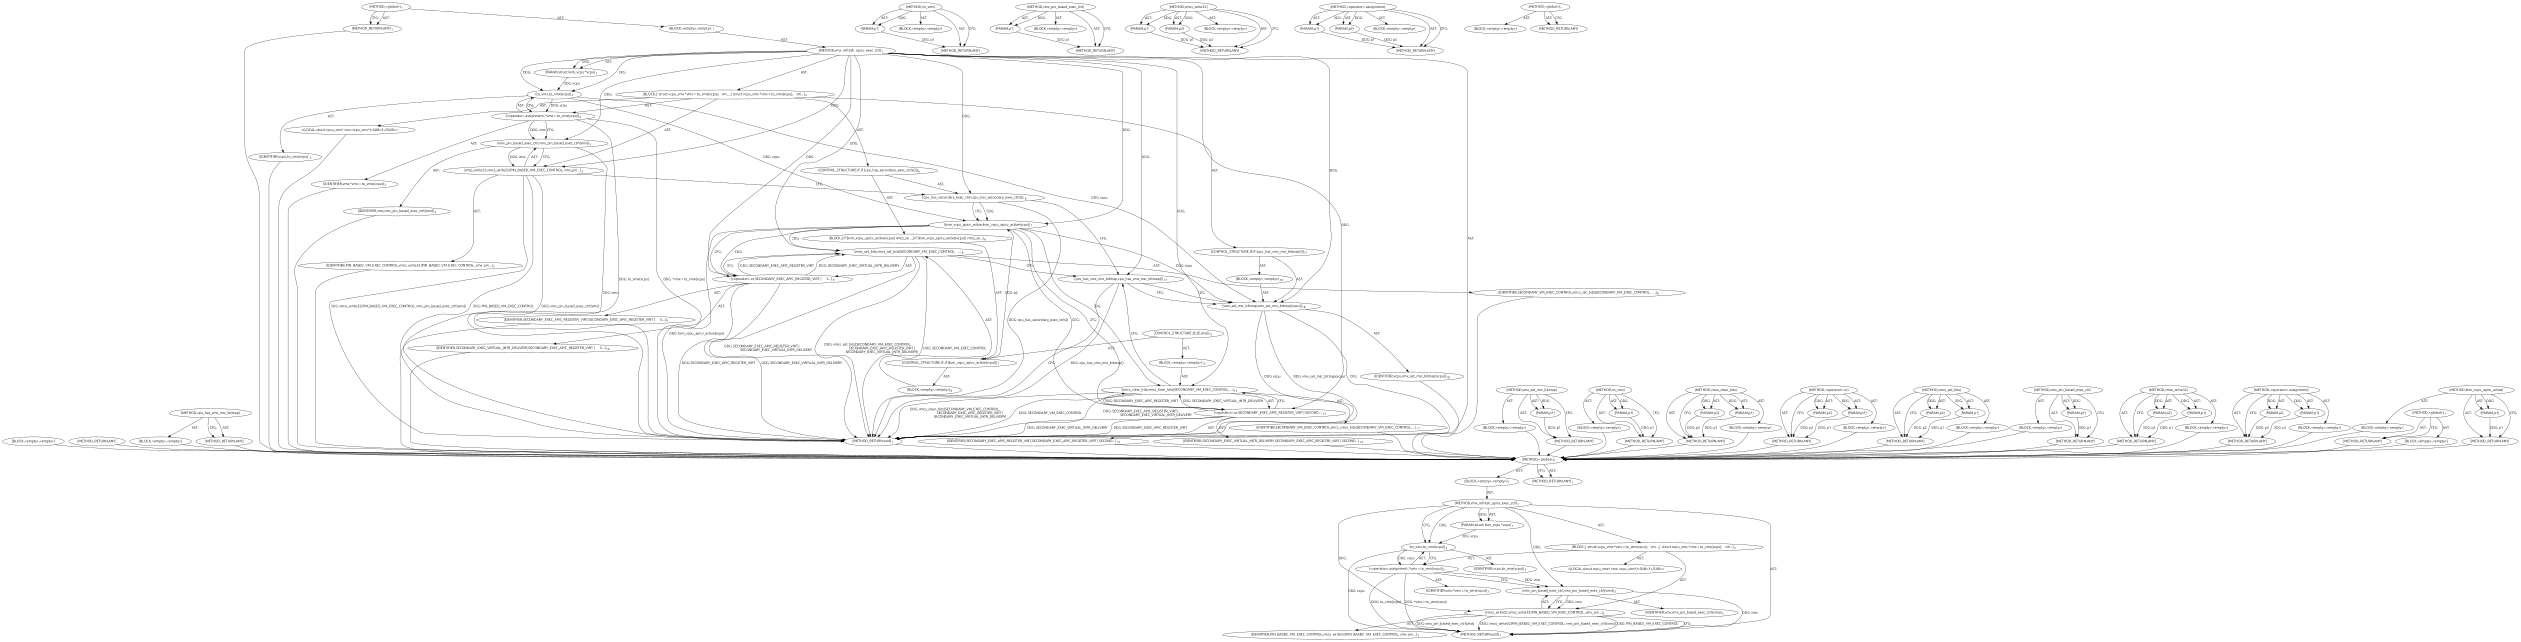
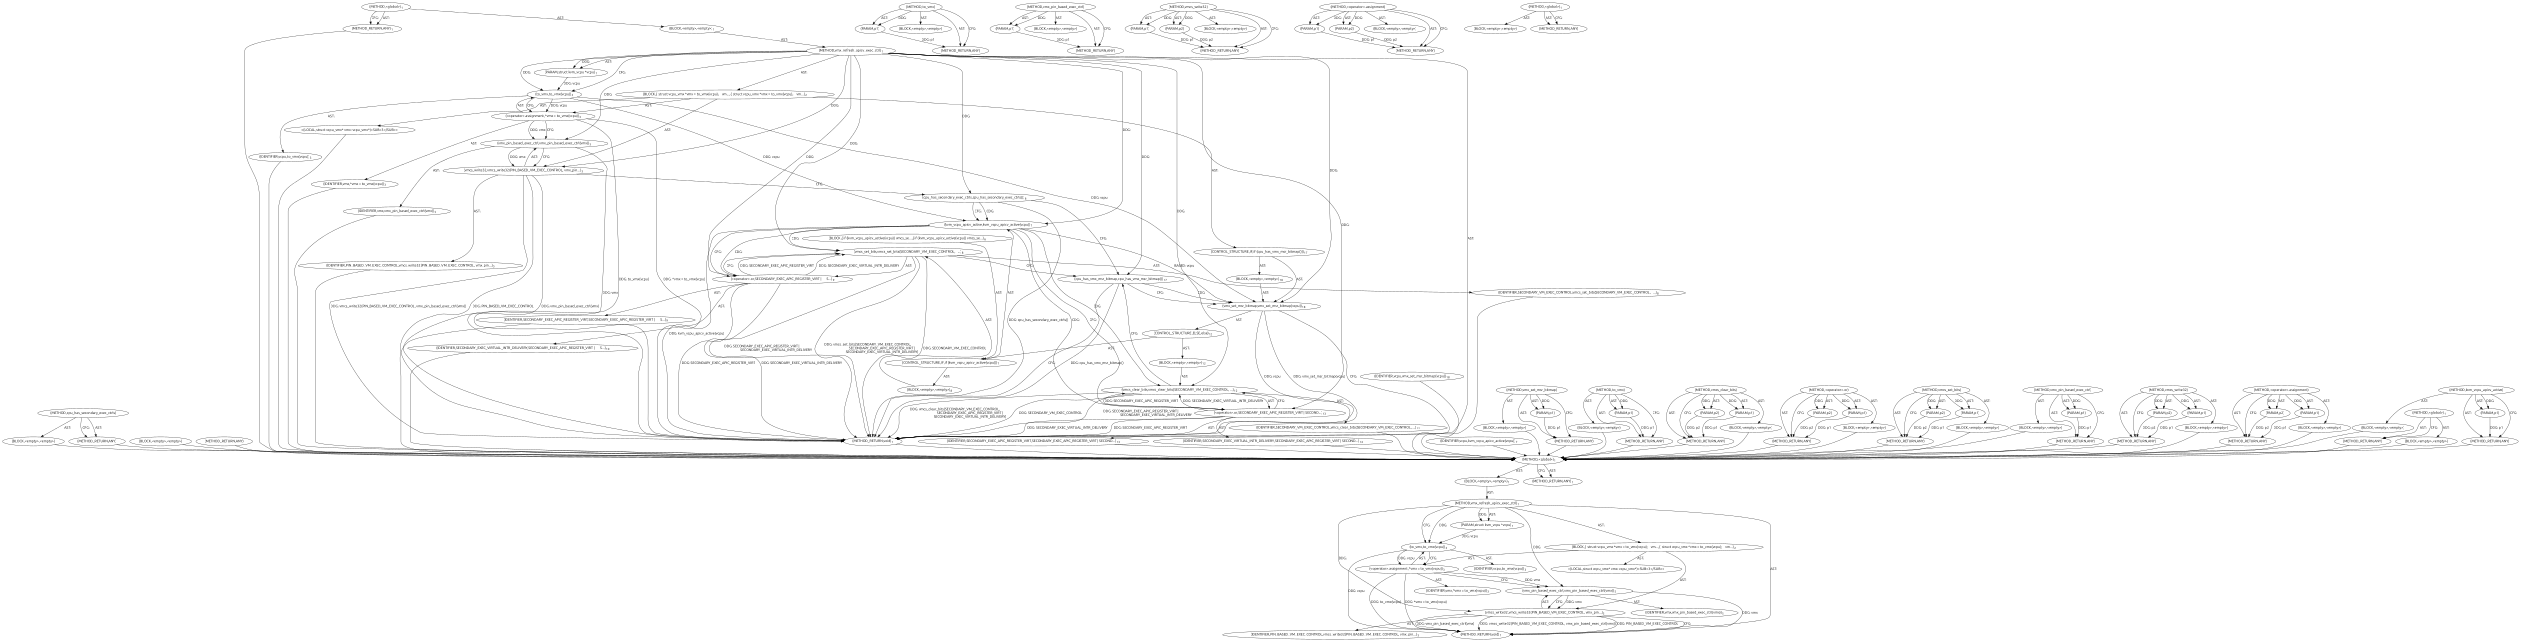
node "(CONTROL_STRUCTURE,IF,if (cpu_has_secondary_exec_ctrls()))": removed
edge "(kvm_vcpu_apicv_active,kvm_vcpu_apicv_active(vcpu))" -> "(vmx_set_msr_bitmap,vmx_set_msr_bitmap(vcpu))": label "DDG: vcpu" -> "BASED: vcpu"
edge "(CONTROL_STRUCTURE,IF,if (kvm_vcpu_apicv_active(vcpu)))" -> "(kvm_vcpu_apicv_active,kvm_vcpu_apicv_active(vcpu))": label "DDG: p2" -> "AST: "
edge "(vmx_set_msr_bitmap,vmx_set_msr_bitmap(vcpu))" -> "(IDENTIFIER,vcpu,vmx_set_msr_bitmap(vcpu))": now "(vmx_set_msr_bitmap,vmx_set_msr_bitmap(vcpu))" -> "(CONTROL_STRUCTURE,ELSE,else)"
node "(METHOD,cpu_has_secondary_exec_ctrls)": added
node "(METHOD,cpu_has_vmx_msr_bitmap)": removed
node "(IDENTIFIER,vcpu,kvm_vcpu_apicv_active(vcpu))": added
